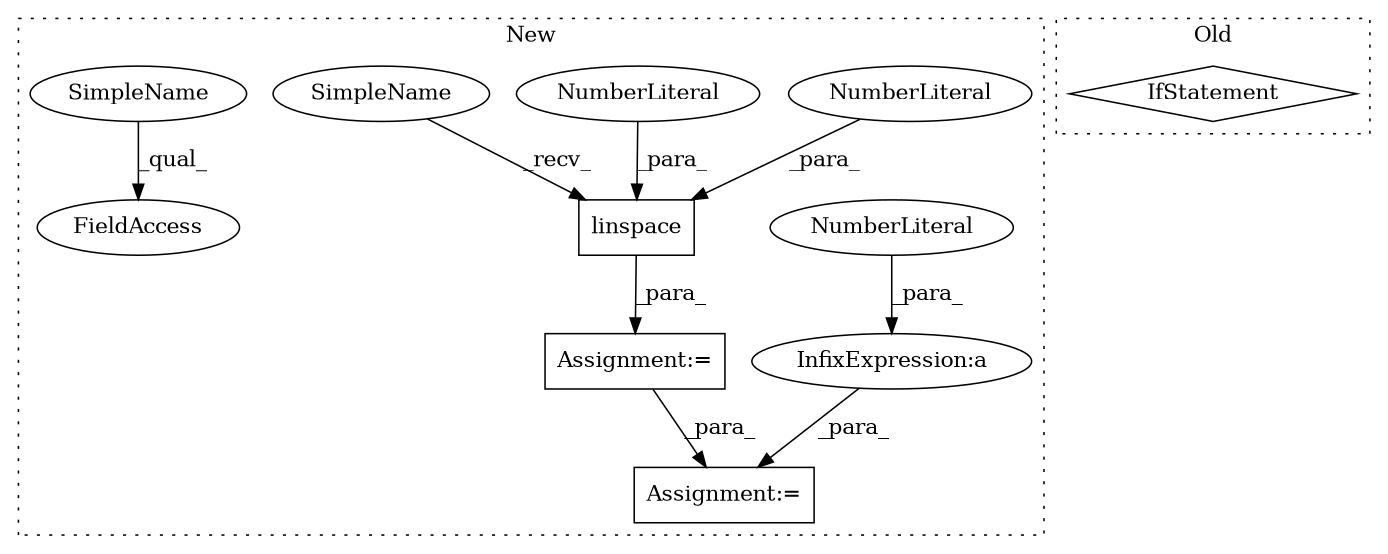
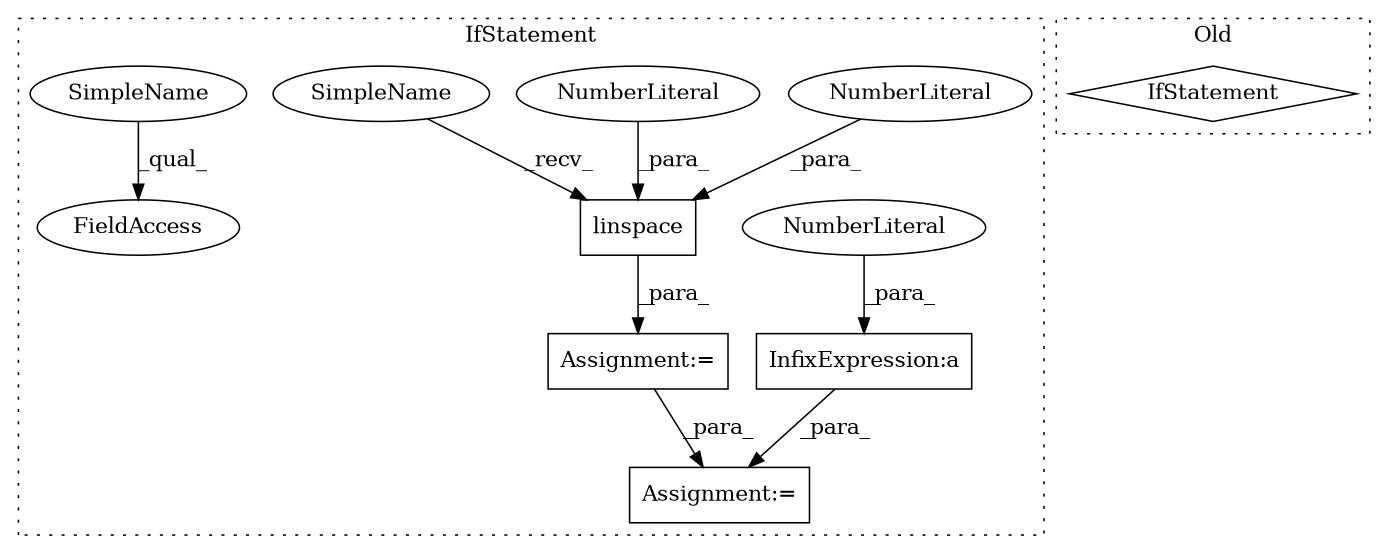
cluster "New": label "New" -> "IfStatement"
node "InfixExpression:a": shape ellipse -> box
